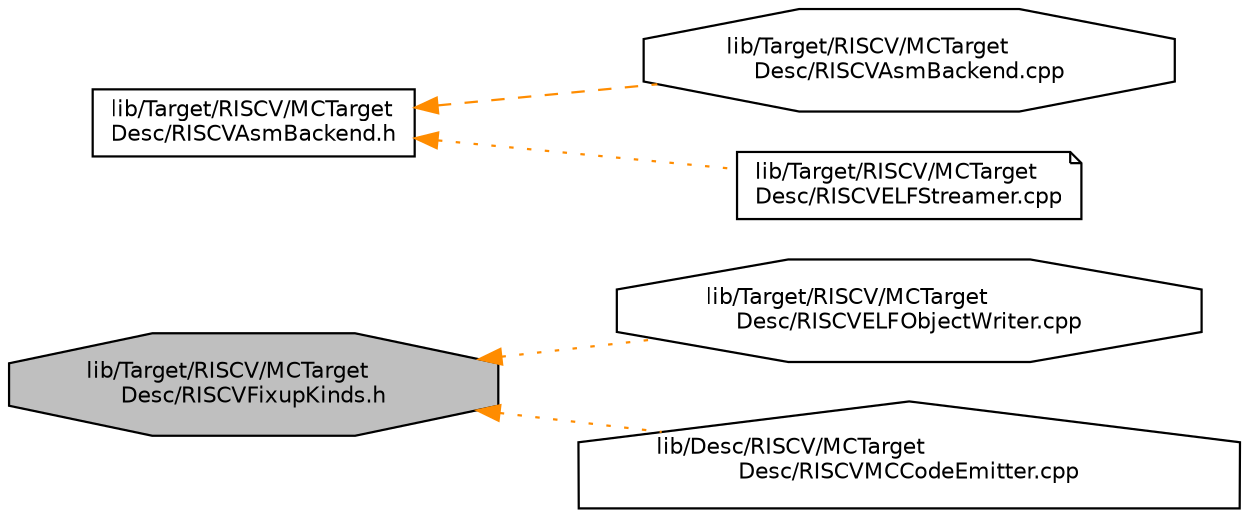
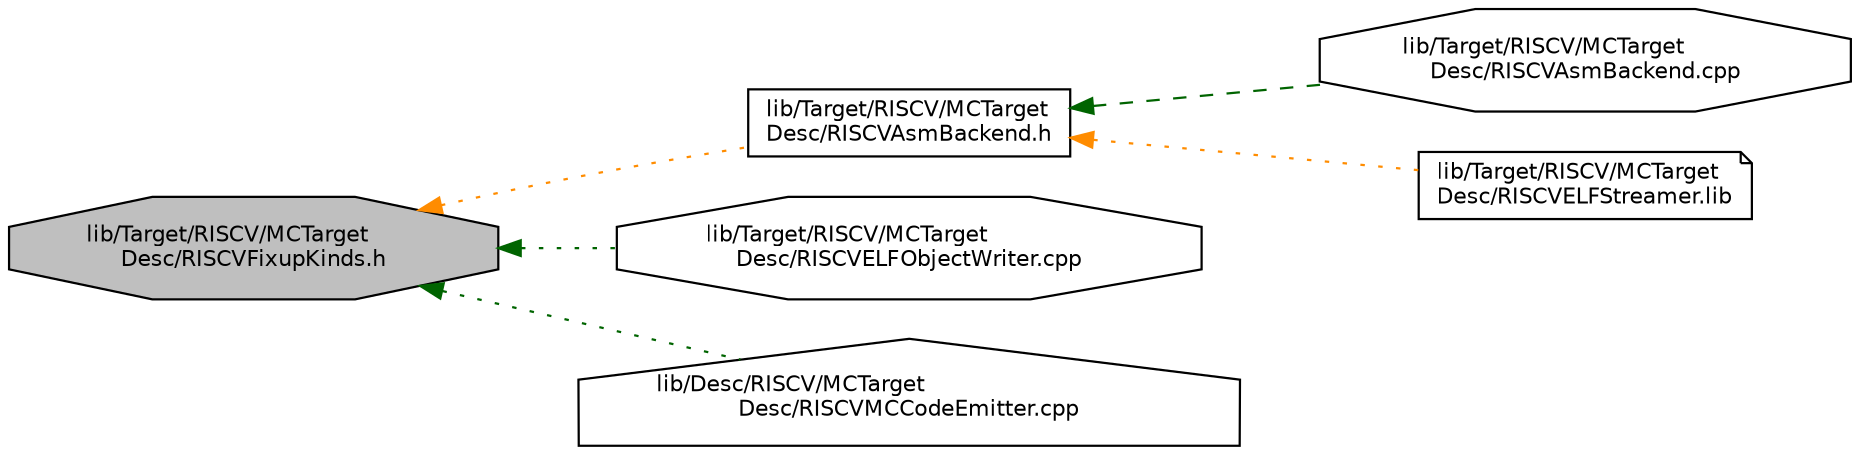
edge "lib/Target/RISCV/MCTarget Desc/RISCVAsmBackend.cpp" -> "lib/Target/RISCV/MCTarget Desc/RISCVAsmBackend.h": color darkorange -> darkgreen
edge "lib/Target/RISCV/MCTarget Desc/RISCVAsmBackend.h" -> "lib/Target/RISCV/MCTarget Desc/RISCVFixupKinds.h": added
node "lib/Target/RISCV/MCTarget Desc/RISCVELFStreamer.cpp": label "lib/Target/RISCV/MCTarget Desc/RISCVELFStreamer.cpp" -> "lib/Target/RISCV/MCTarget Desc/RISCVELFStreamer.lib"
edge "lib/Target/RISCV/MCTarget Desc/RISCVELFObjectWriter.cpp" -> "lib/Target/RISCV/MCTarget Desc/RISCVFixupKinds.h": color darkorange -> darkgreen
edge "lib/Desc/RISCV/MCTarget Desc/RISCVMCCodeEmitter.cpp" -> "lib/Target/RISCV/MCTarget Desc/RISCVFixupKinds.h": color darkorange -> darkgreen
